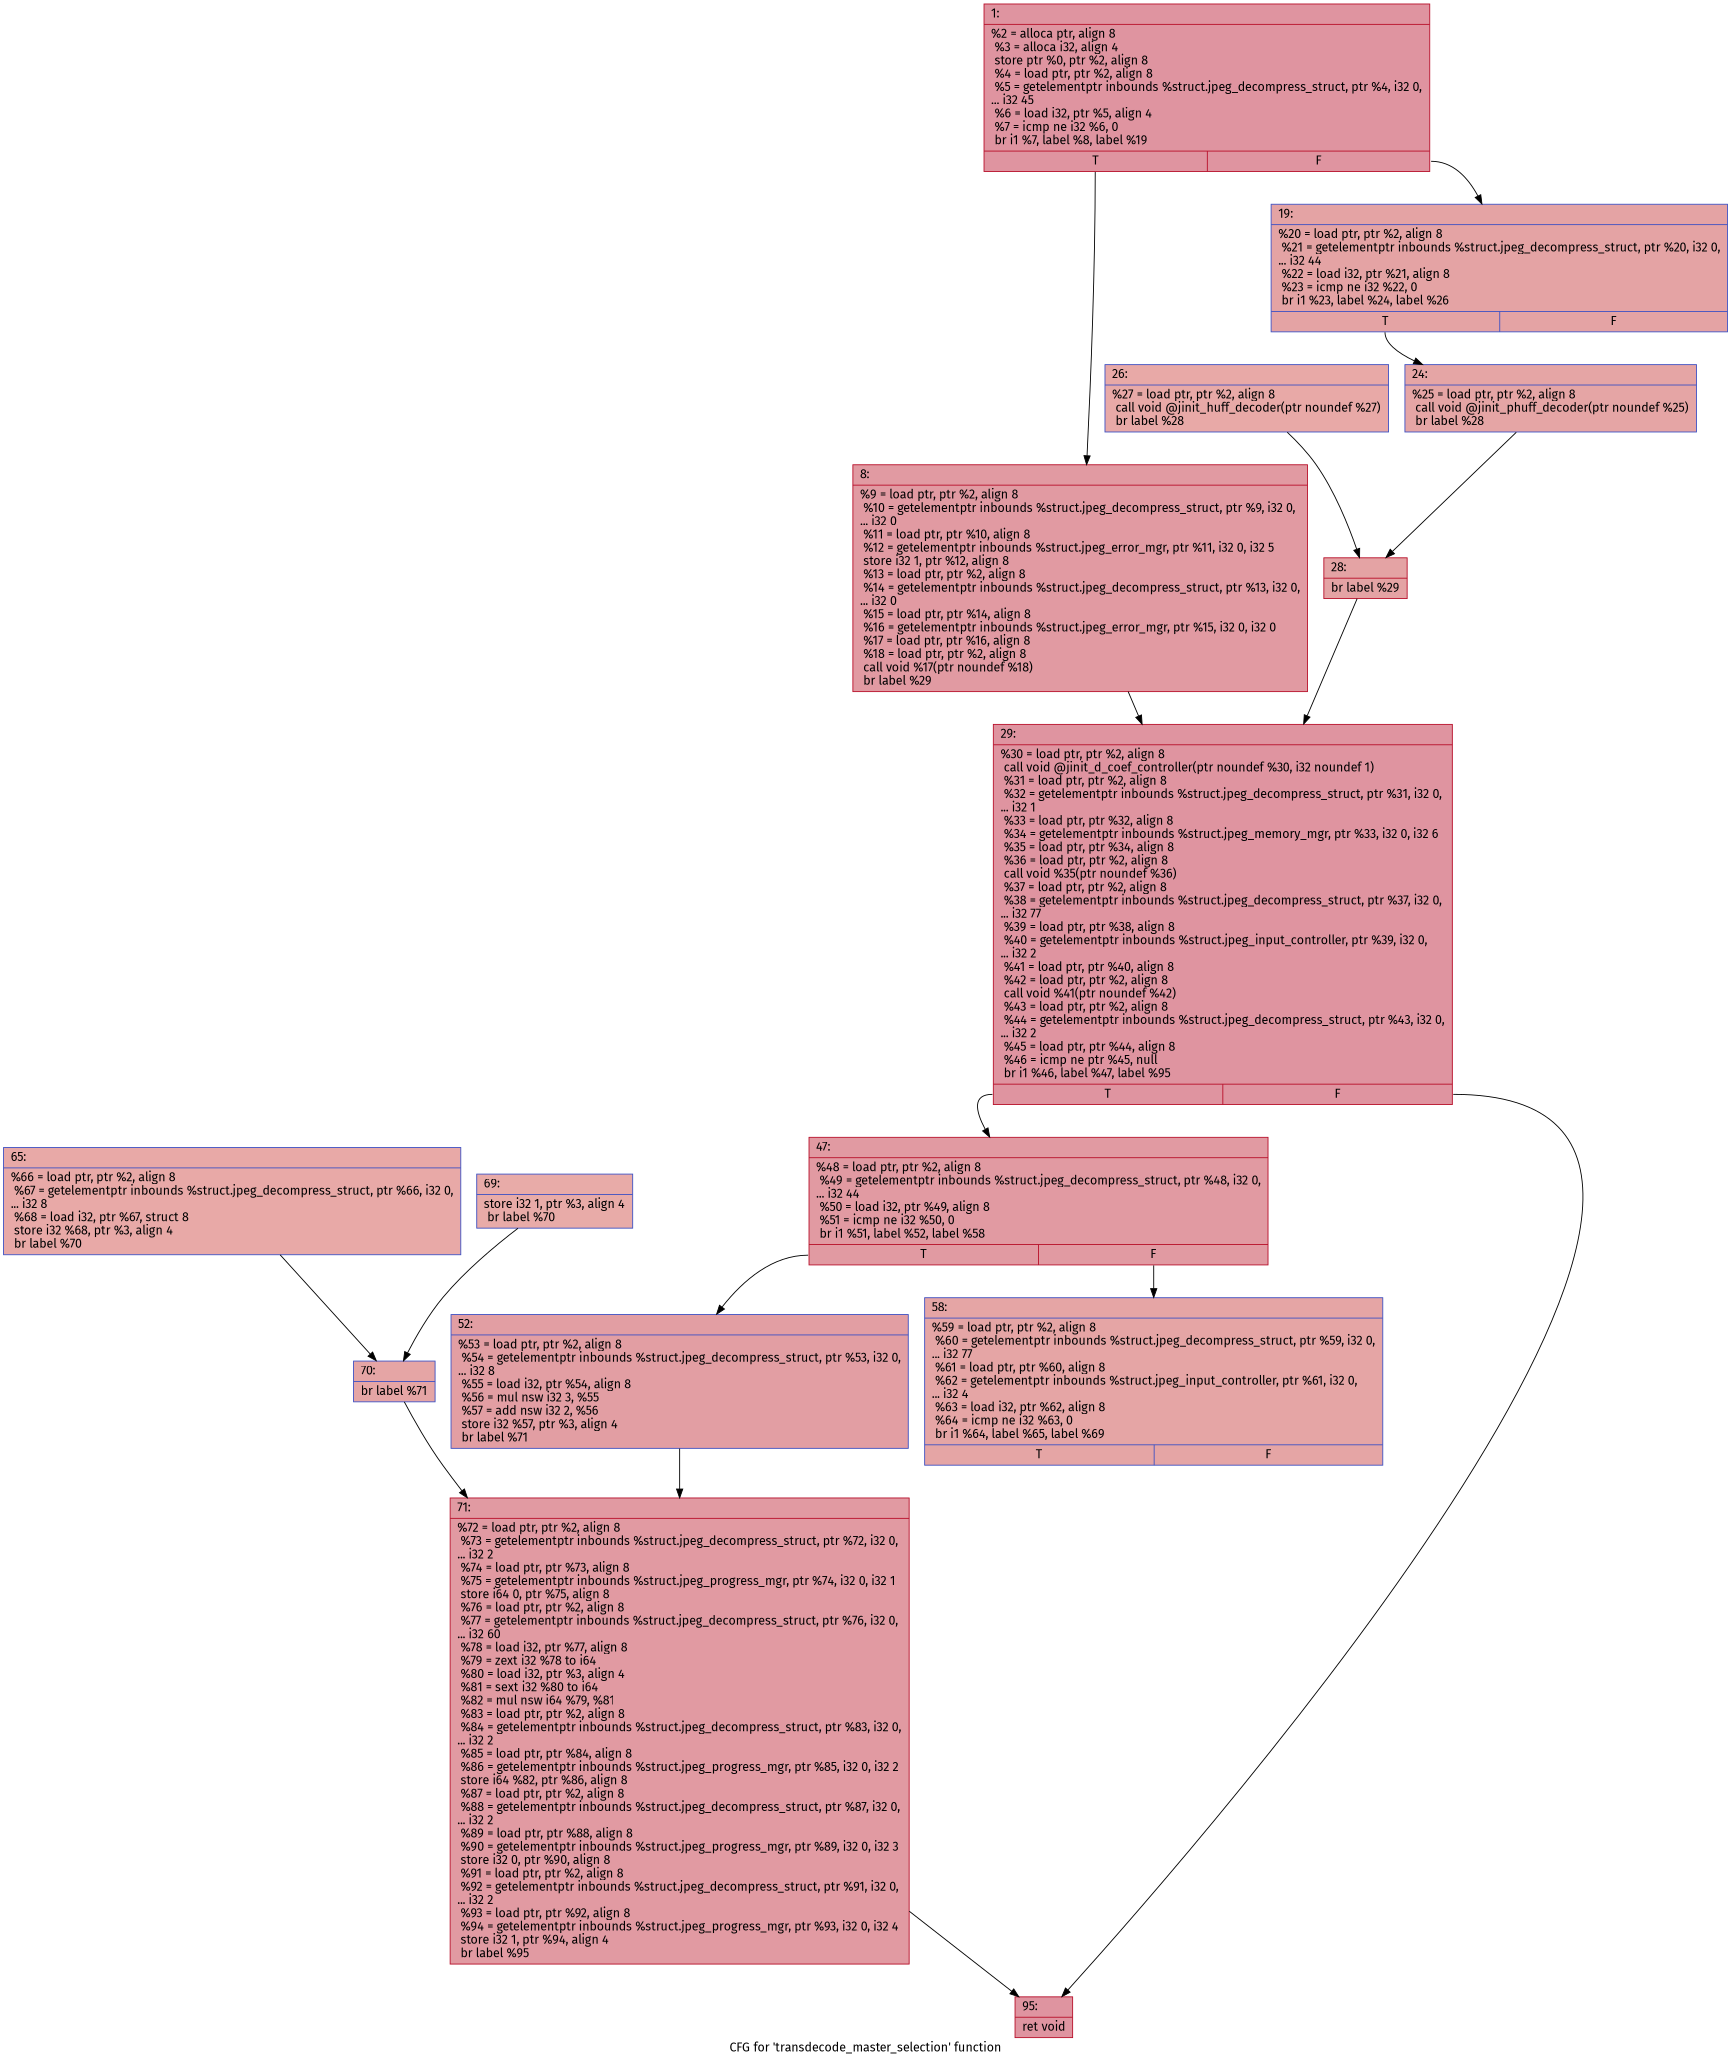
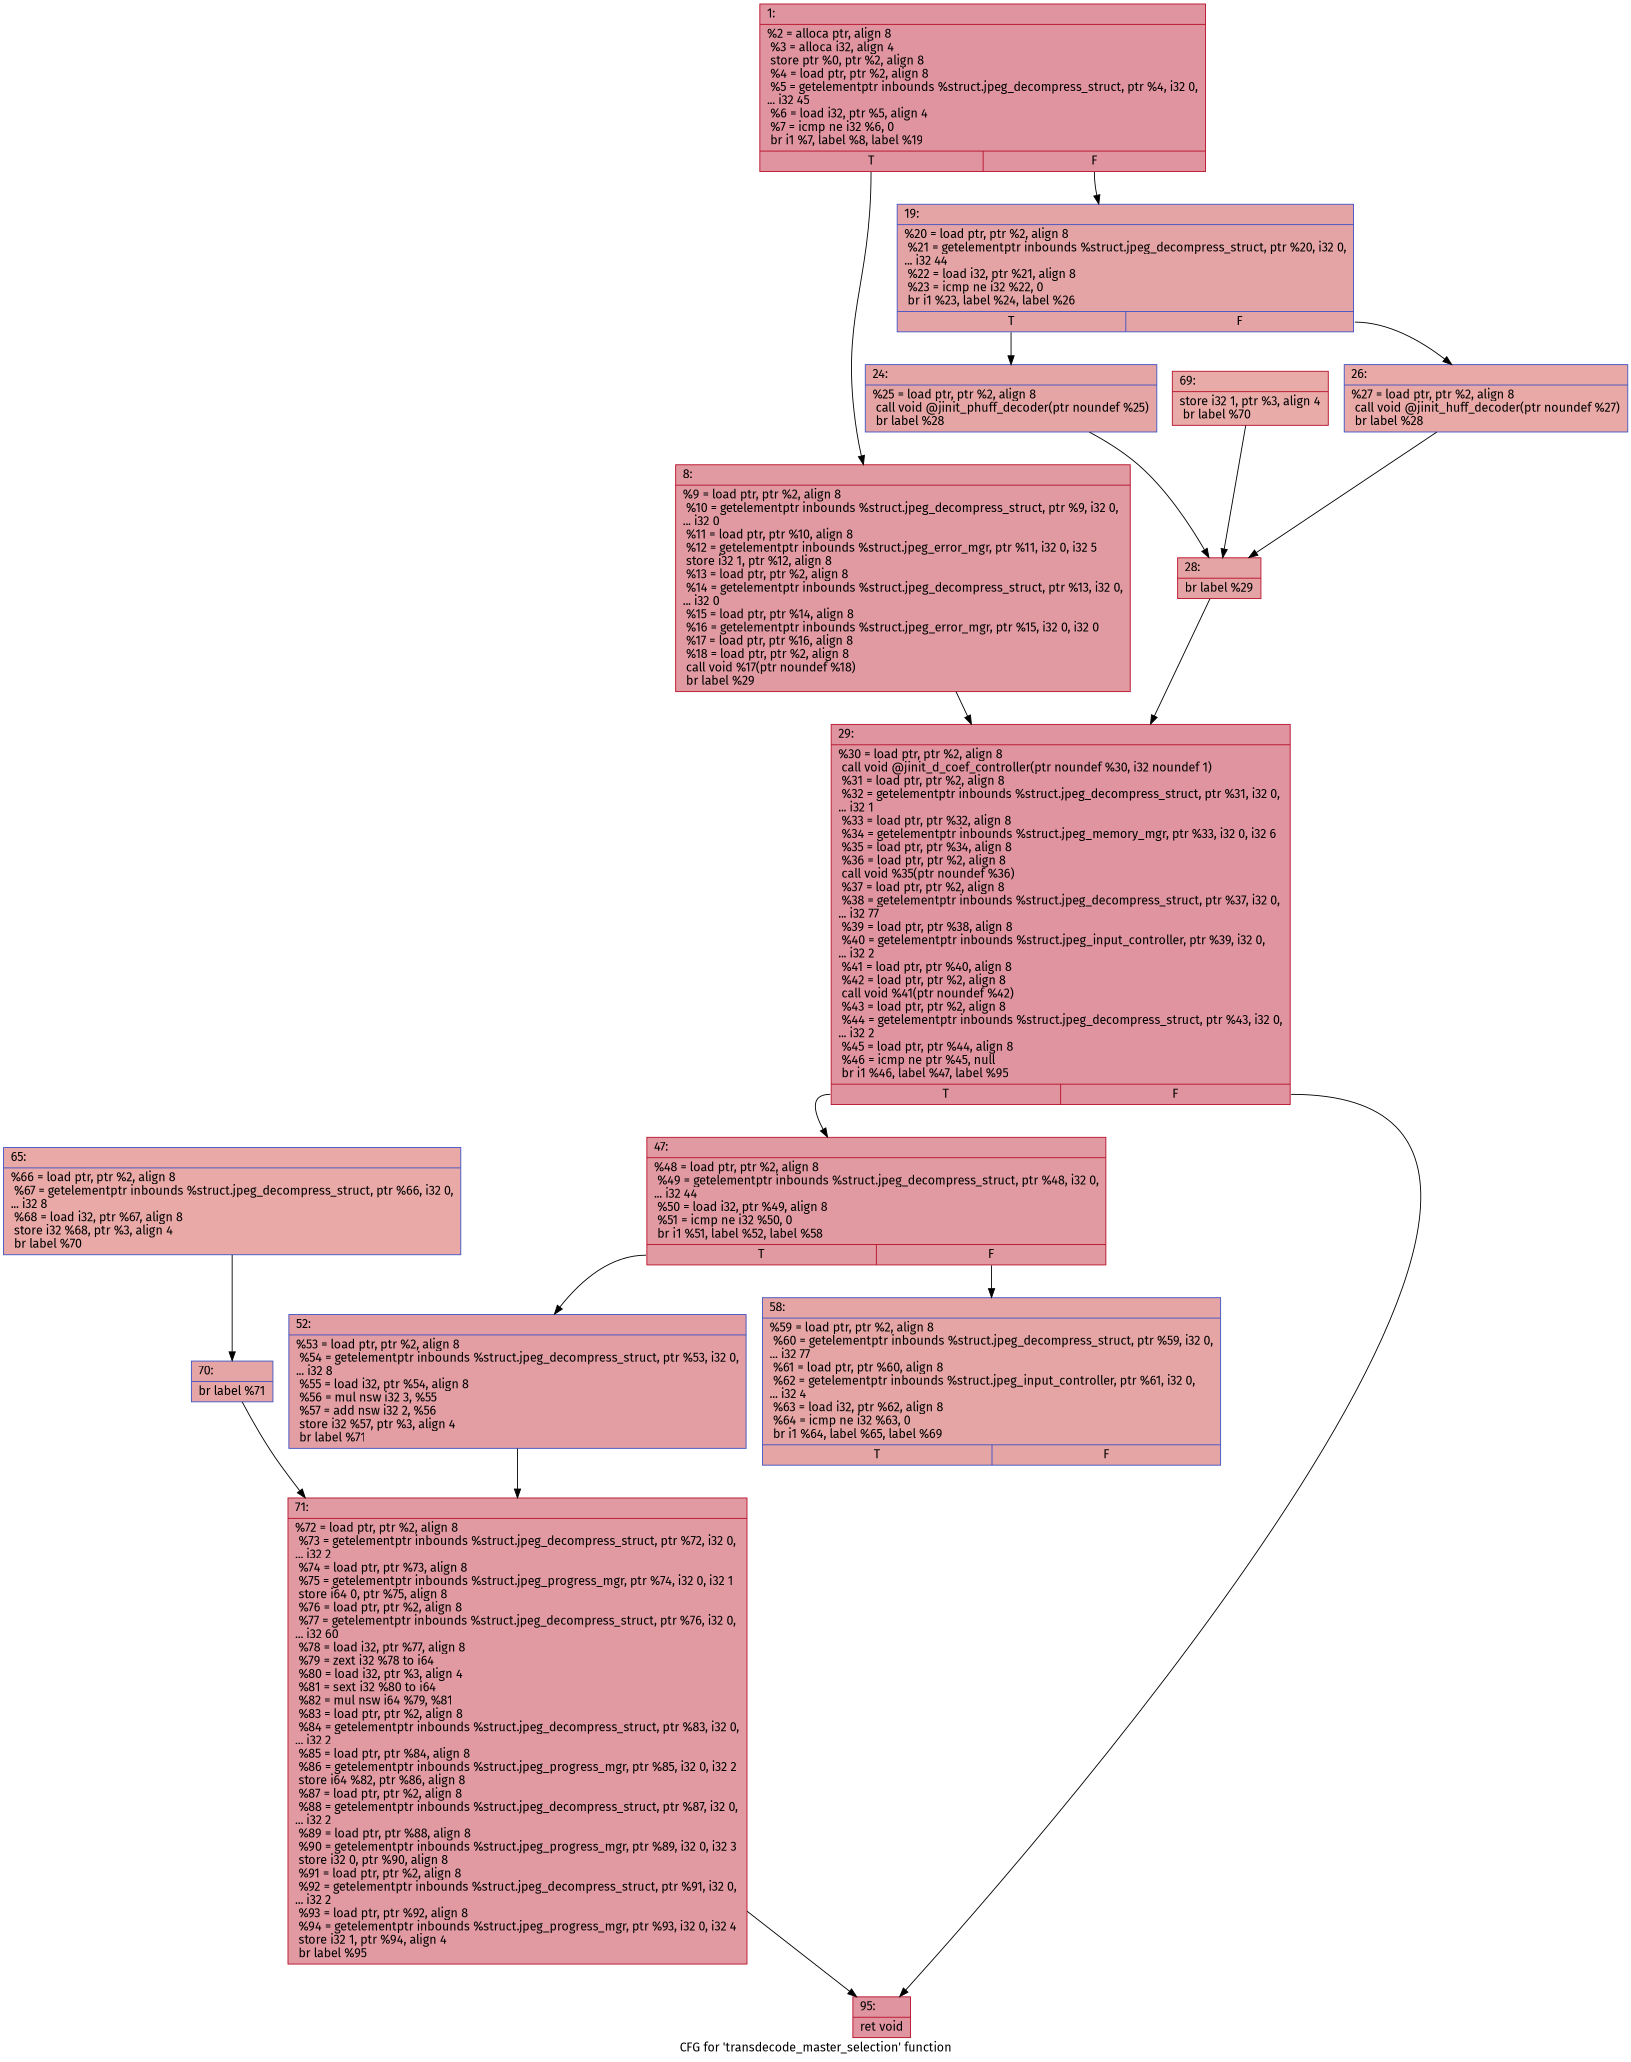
edge "19:" -> "26:": added
node "69:": color #3d50c3ff -> #b70d28ff
node "65:": text "%68 = load i32, ptr %67, struct 8" -> "%68 = load i32, ptr %67, align 8"
edge "69:" -> "70:": now "69:" -> "28:"
